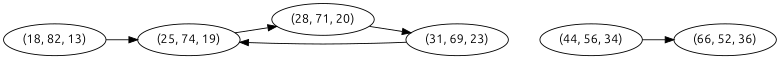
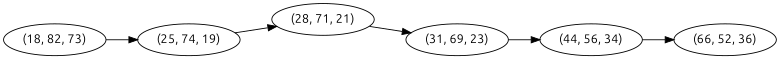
node "(28, 71, 20)": label "(28, 71, 20)" -> "(28, 71, 21)"
node "(18, 82, 13)": label "(18, 82, 13)" -> "(18, 82, 73)"
edge "(31, 69, 23)" -> "(25, 74, 19)": now "(31, 69, 23)" -> "(44, 56, 34)"
